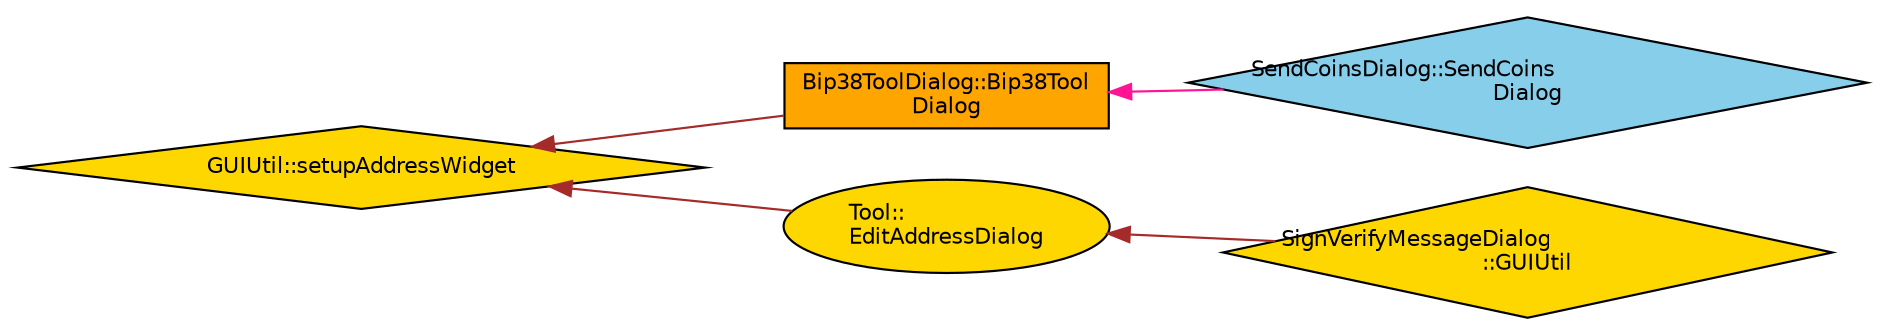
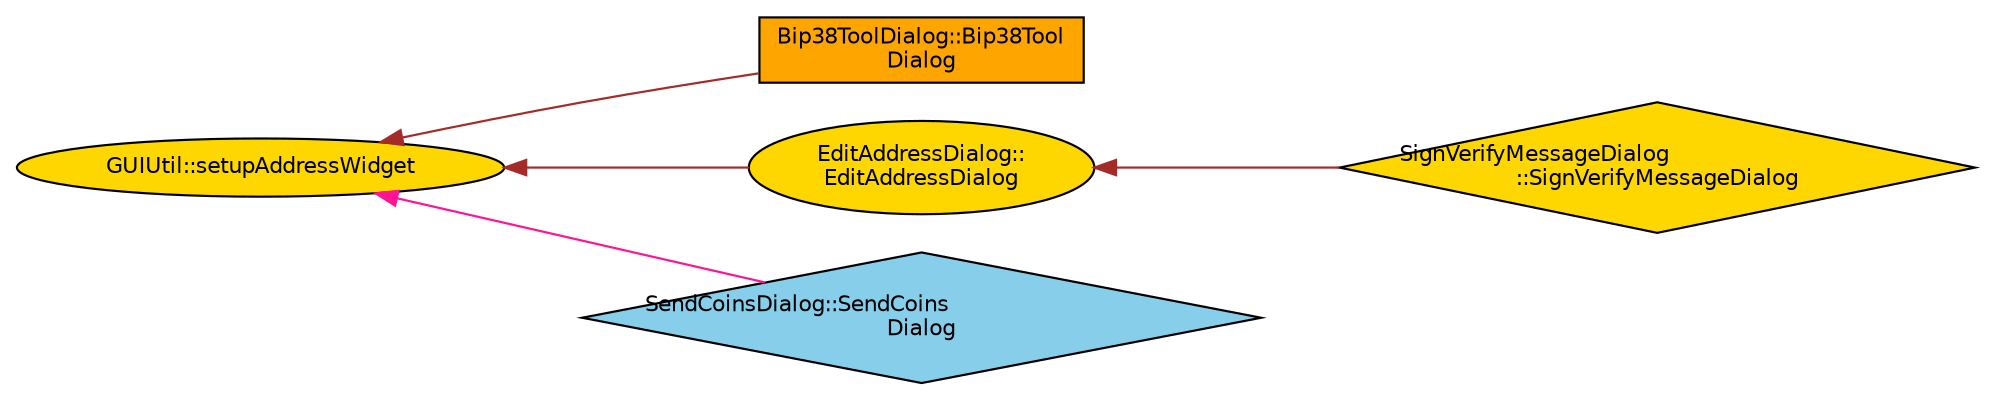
edge "SendCoinsDialog::SendCoins Dialog" -> "Bip38ToolDialog::Bip38Tool Dialog": now "SendCoinsDialog::SendCoins Dialog" -> "GUIUtil::setupAddressWidget"
node "GUIUtil::setupAddressWidget": shape diamond -> ellipse
node "Tool:: EditAddressDialog": label "Tool:: EditAddressDialog" -> "EditAddressDialog:: EditAddressDialog"
node "SignVerifyMessageDialog ::GUIUtil": label "SignVerifyMessageDialog ::GUIUtil" -> "SignVerifyMessageDialog ::SignVerifyMessageDialog"
